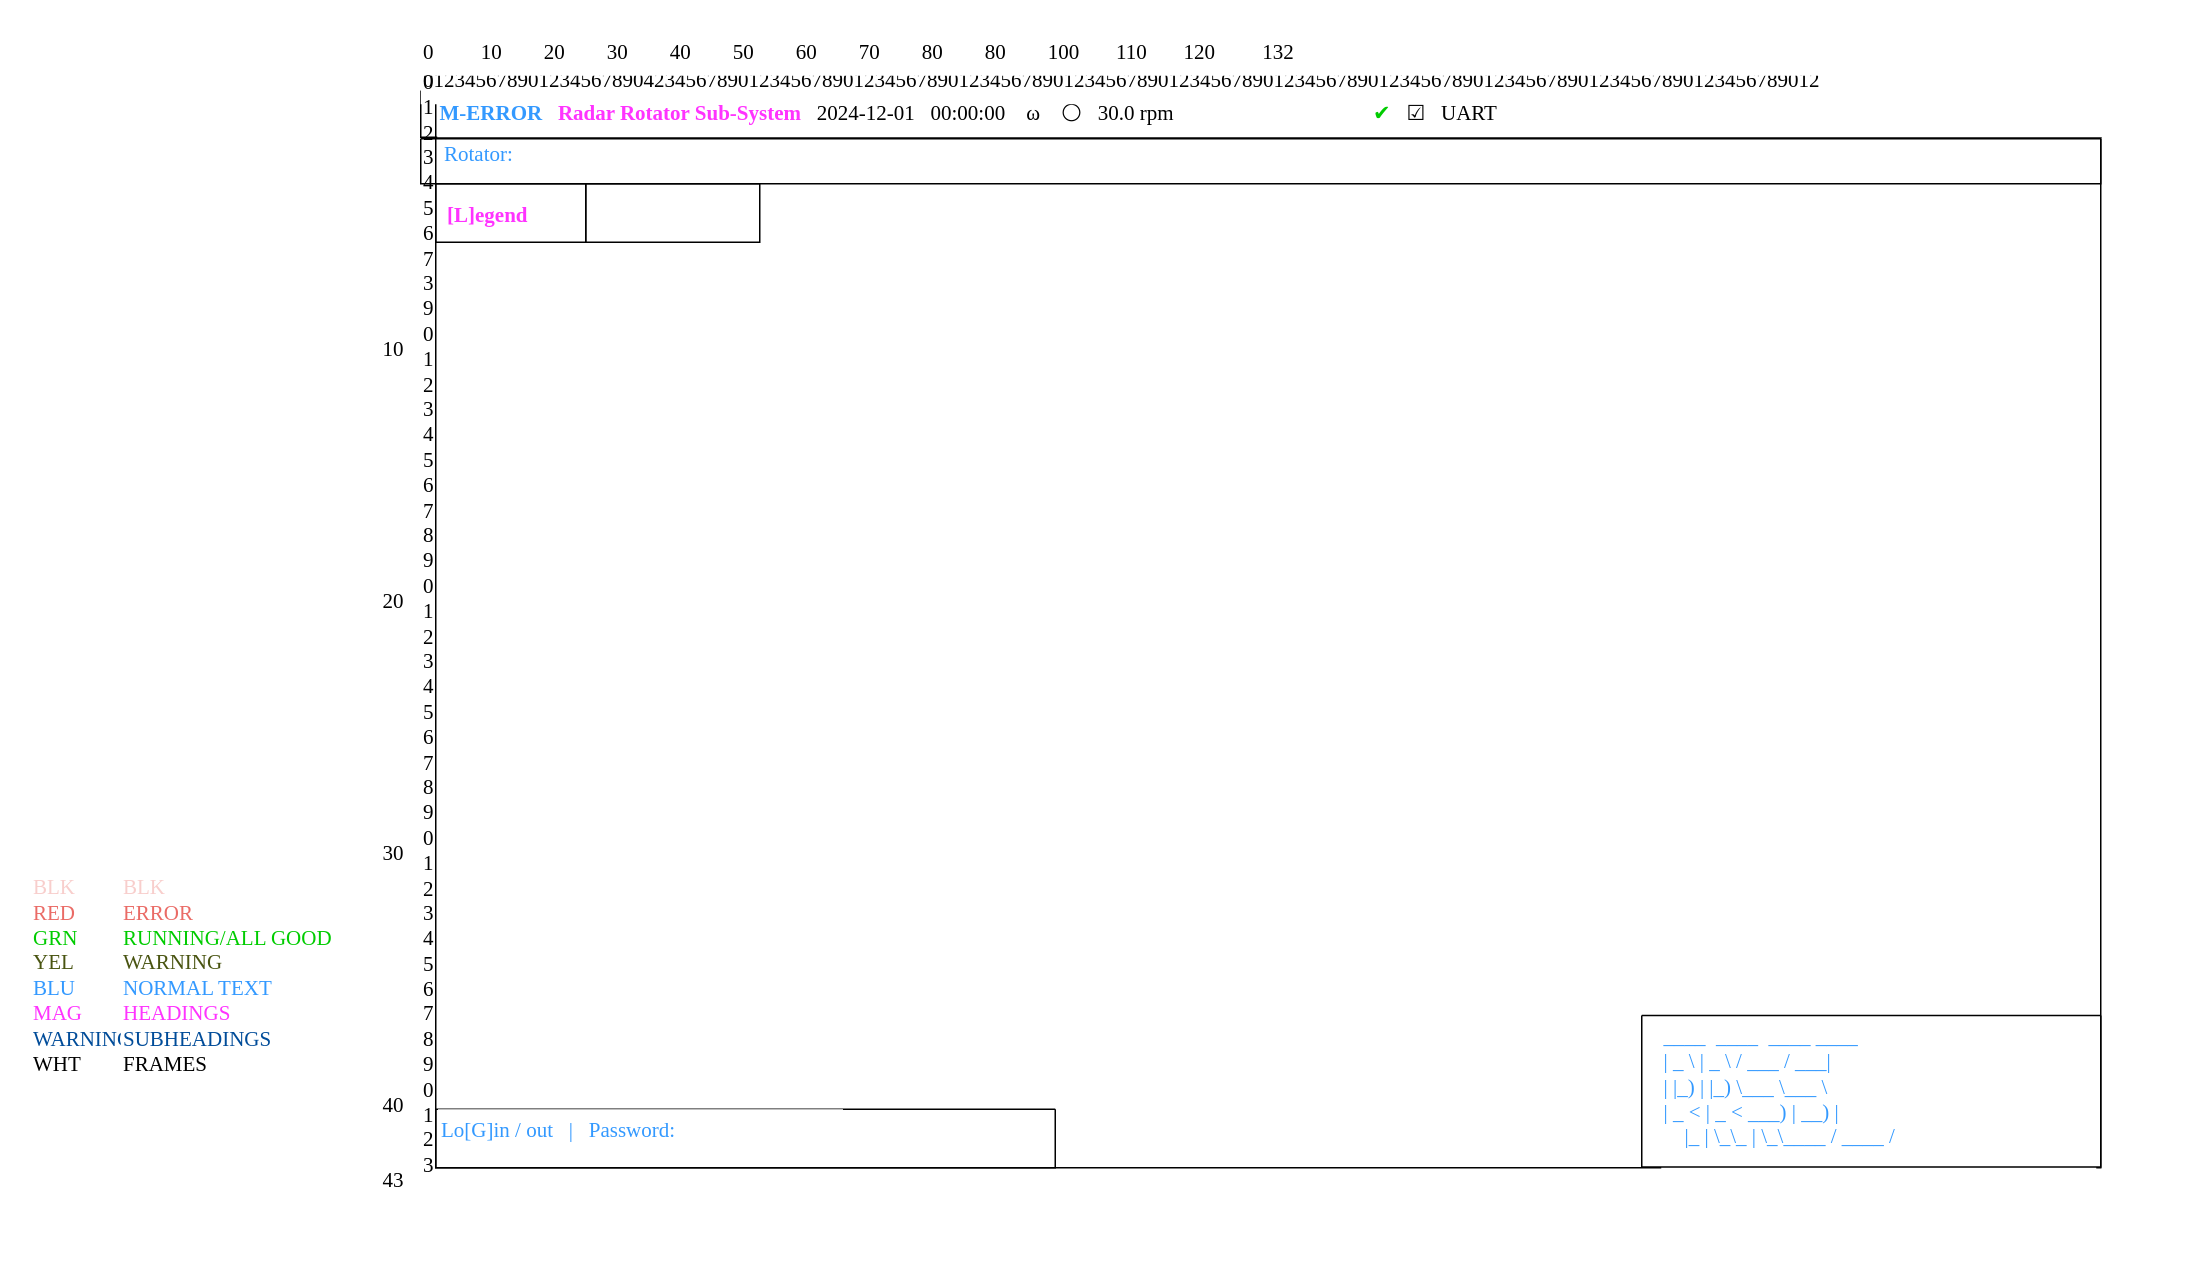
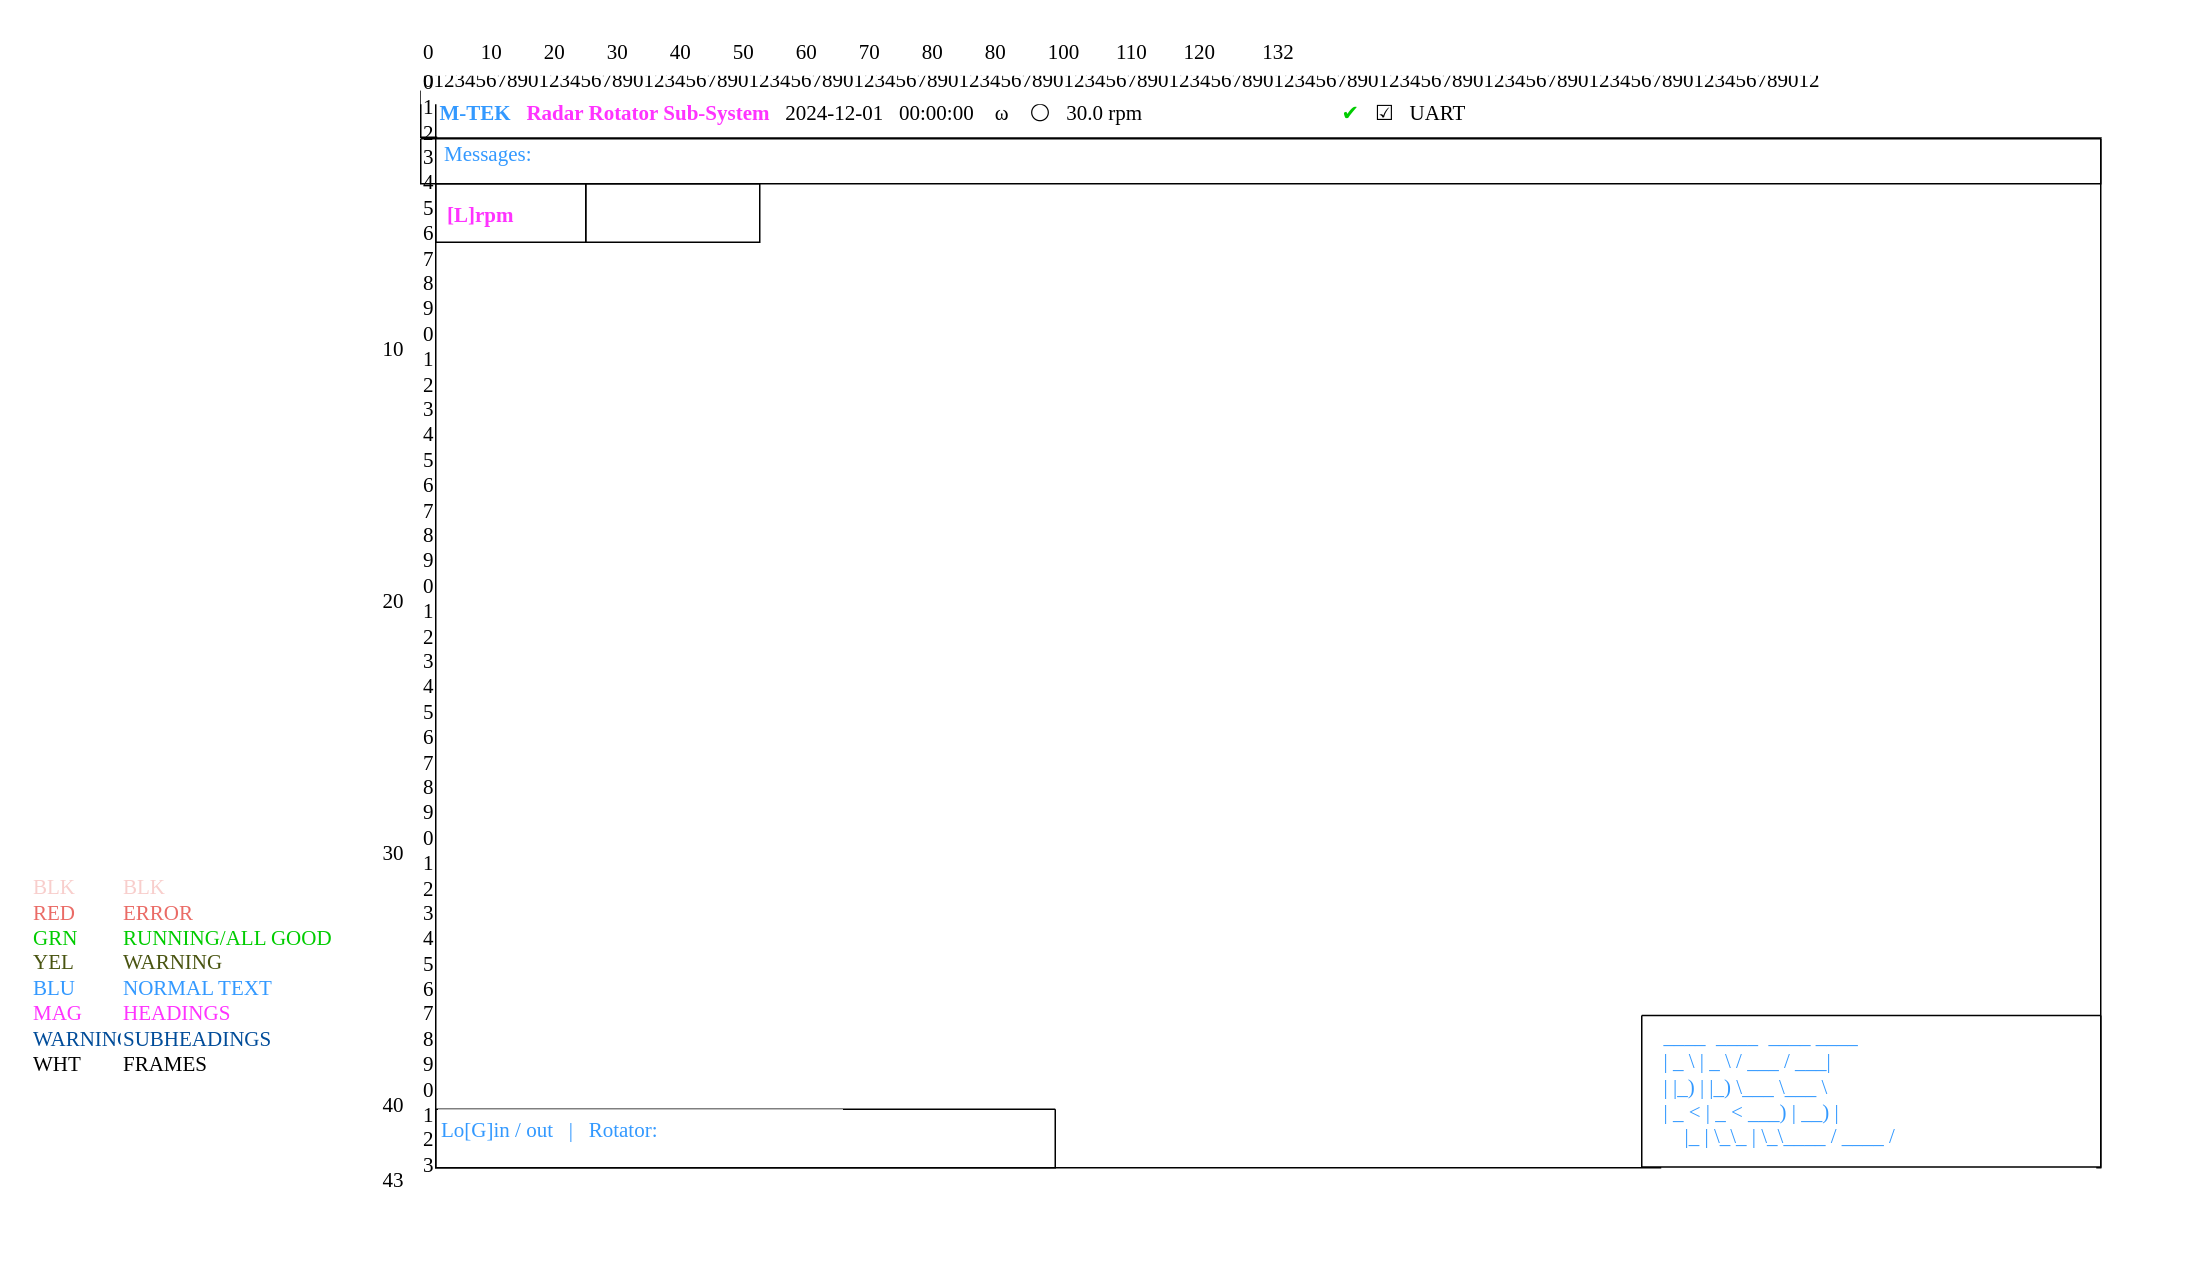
node "0123456789012345678904234567890123456789012345678901234567890123456789012345678901234567890123456789012345678901234567890123456789012": label "0123456789012345678904234567890123456789012345678901234567890123456789012345678901234567890123456789012345678901234567890123456789012" -> "0123456789012345678901234567890123456789012345678901234567890123456789012345678901234567890123456789012345678901234567890123456789012"
node "M-ERROR Radar Rotator Sub-System 2024-12-01 00:00:00 ω ⚪ 30.0 rpm ✔ ☑ UART": label "M-ERROR Radar Rotator Sub-System 2024-12-01 00:00:00 ω ⚪ 30.0 rpm ✔ ☑ UART" -> "M-TEK Radar Rotator Sub-System 2024-12-01 00:00:00 ω ⚪ 30.0 rpm ✔ ☑ UART"
node "Rotator:": label "Rotator:" -> "Messages:"
node "[L]egend": label "[L]egend" -> "[L]rpm"
node "0 1 2 3 4 5 6 7 3 9 0 1 2 3 4 5 6 7 8 9 0 1 2 3 4 5 6 7 8 9 0 1 2 3 4 5 6 7 8 9 0 1 2 3": label "0 1 2 3 4 5 6 7 3 9 0 1 2 3 4 5 6 7 8 9 0 1 2 3 4 5 6 7 8 9 0 1 2 3 4 5 6 7 8 9 0 1 2 3" -> "0 1 2 3 4 5 6 7 8 9 0 1 2 3 4 5 6 7 8 9 0 1 2 3 4 5 6 7 8 9 0 1 2 3 4 5 6 7 8 9 0 1 2 3"
node "Lo[G]in / out | Password:": label "Lo[G]in / out | Password:" -> "Lo[G]in / out | Rotator:"
